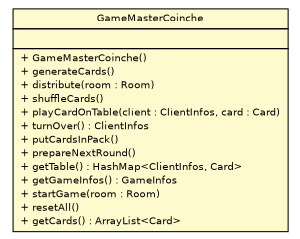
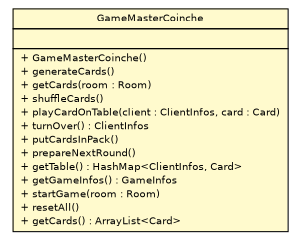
node "GameMasterCoinche": text "+ distribute(room : Room)" -> "+ getCards(room : Room)"
